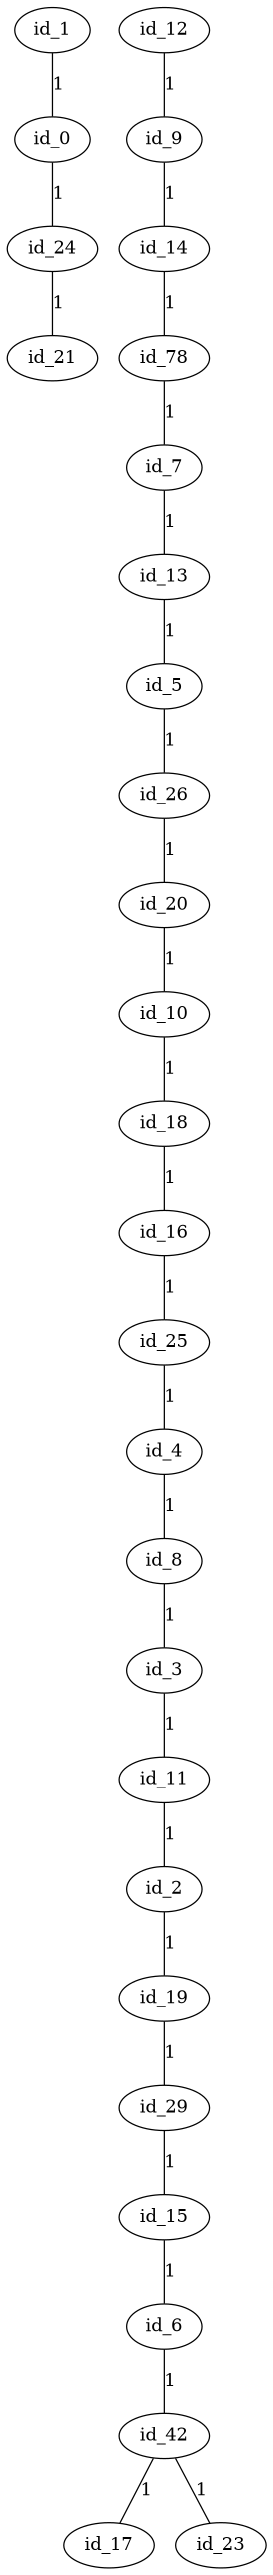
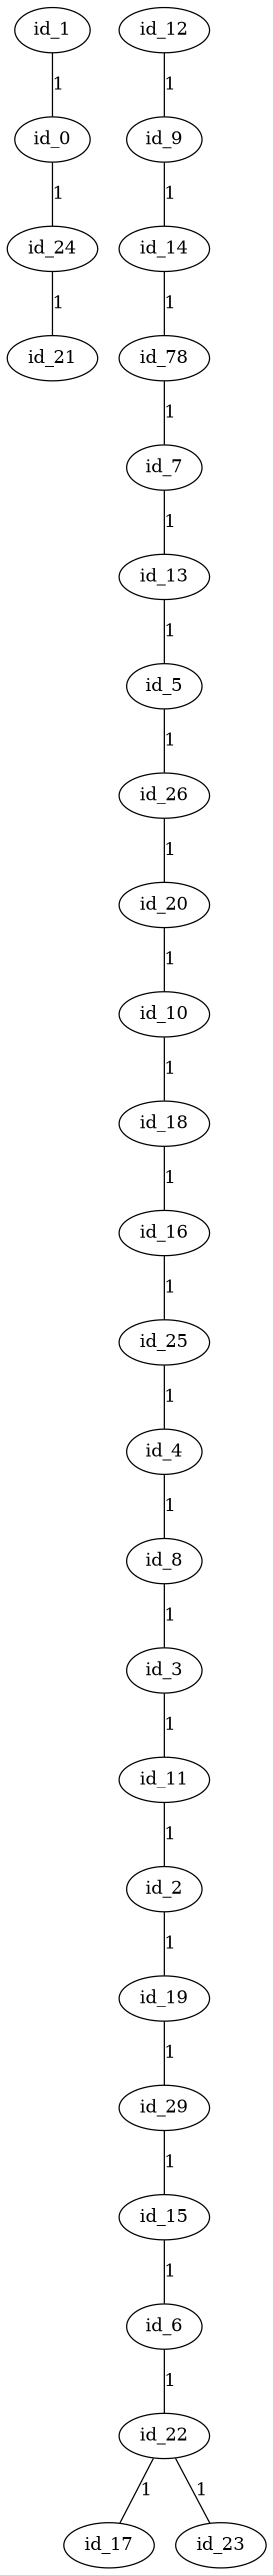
node "id_42": label "id_42" -> "id_22"
